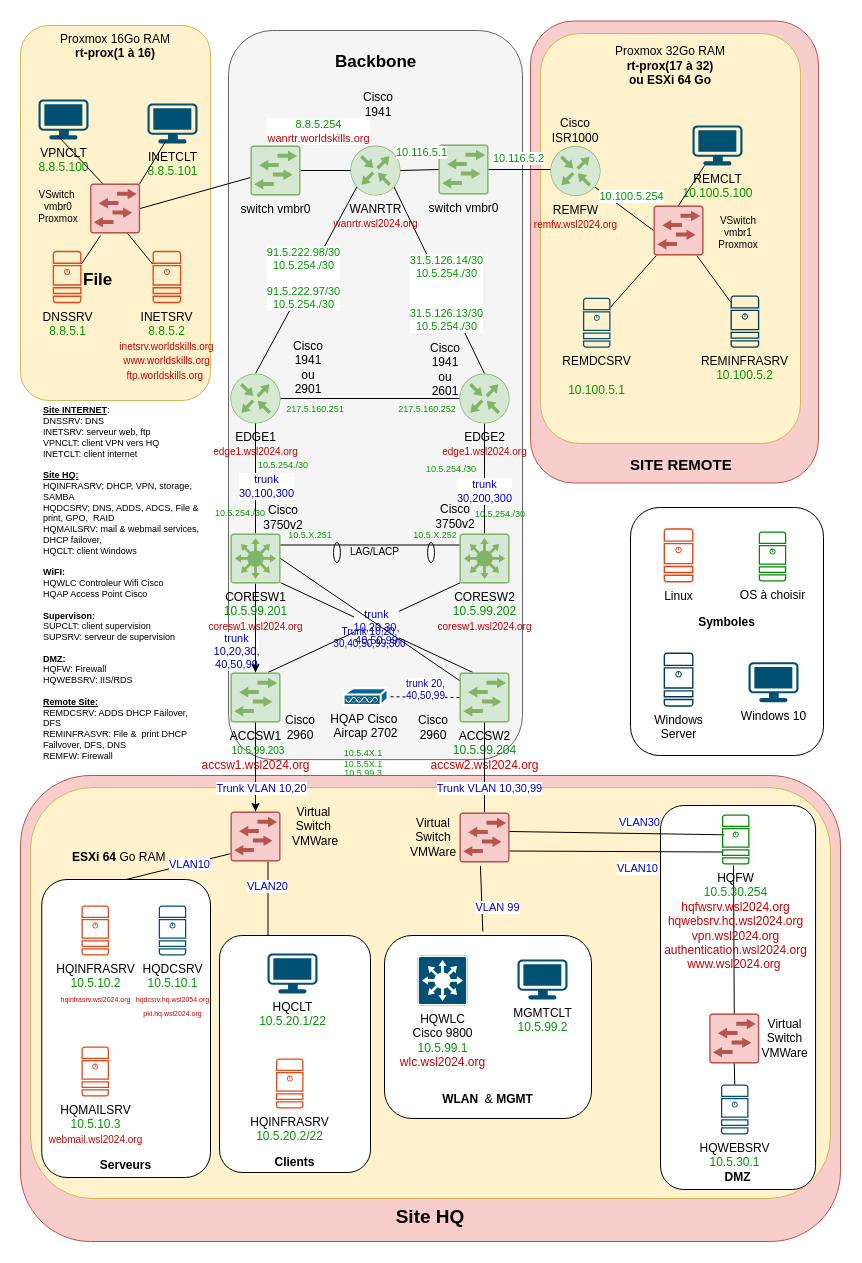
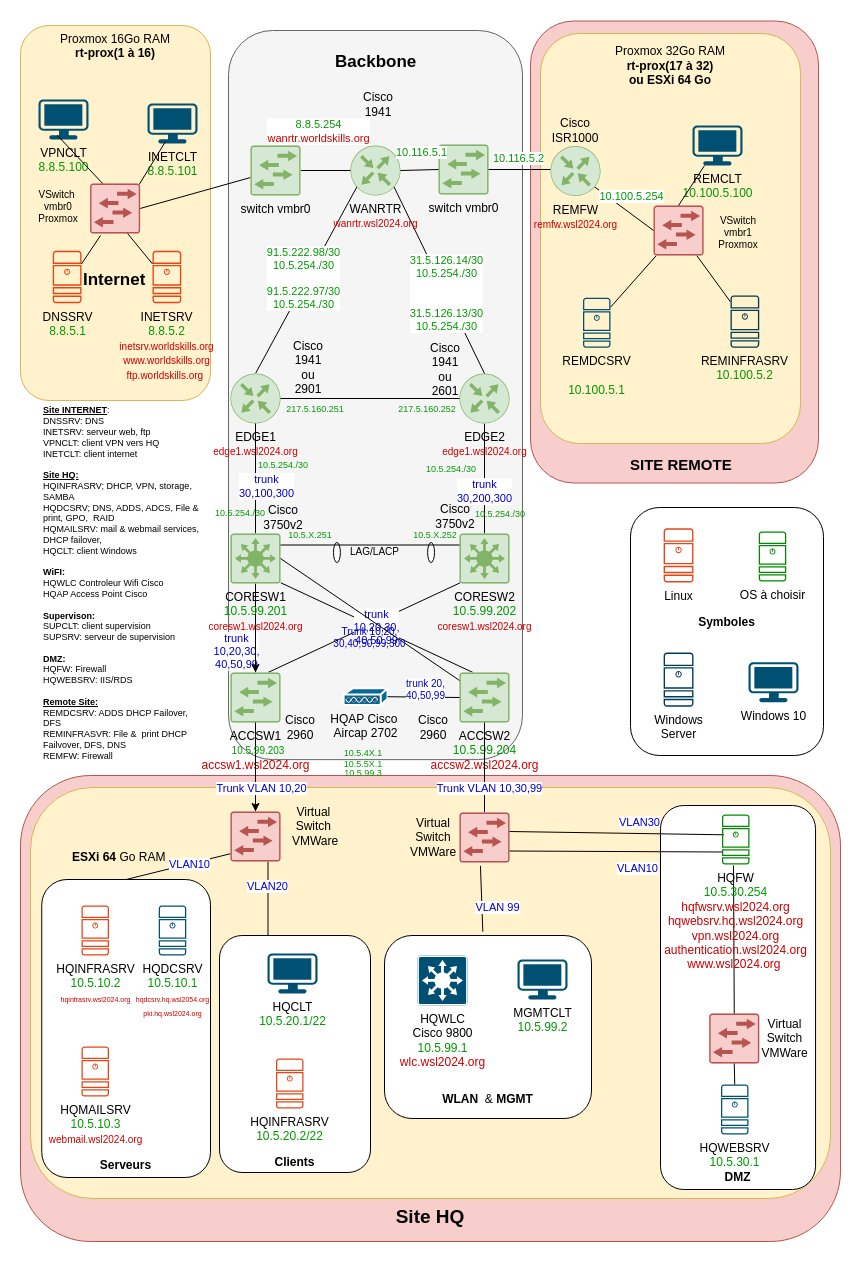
node "File": label "File" -> "Internet"
edge "HQAP Cisco Aircap 2702" -- "ACCSW2 10.5.99.204 accsw2.wsl2024.org": style dashed -> solid
